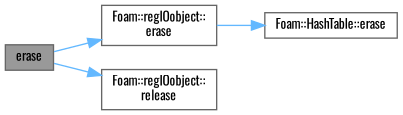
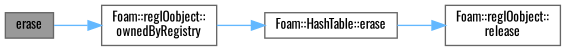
node "Foam::regIOobject:: erase": label "Foam::regIOobject:: erase" -> "Foam::regIOobject:: ownedByRegistry"
edge "erase" -> "Foam::regIOobject:: release": now "Foam::HashTable::erase" -> "Foam::regIOobject:: release"
